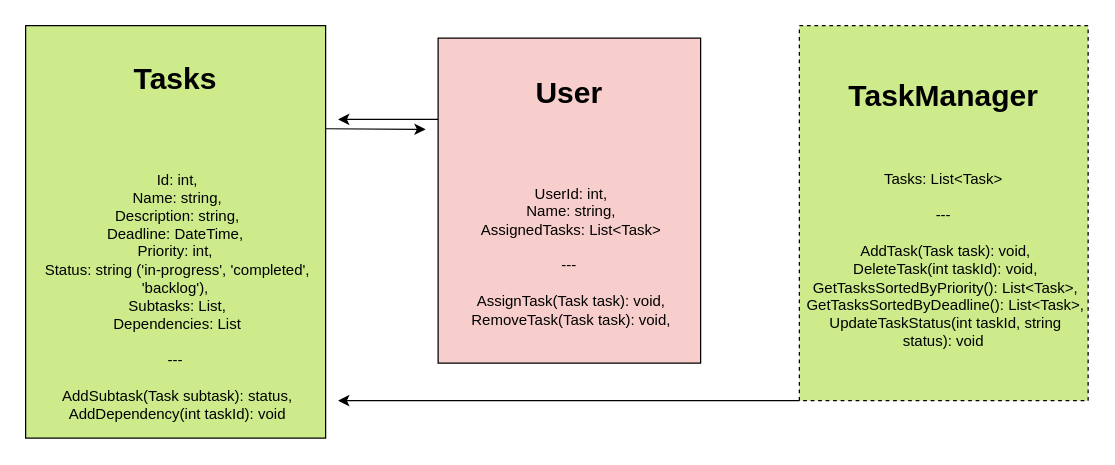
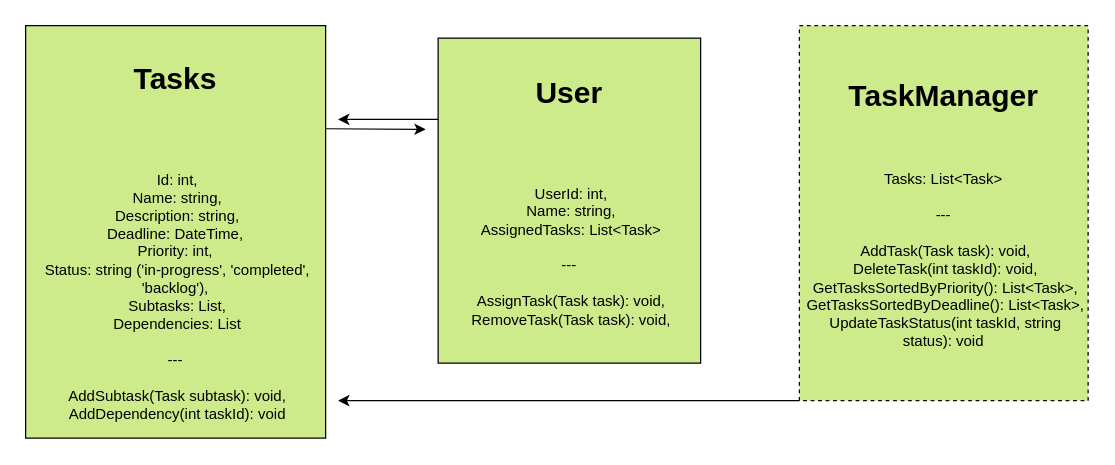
node "User UserId: int, Name: string, AssignedTasks: List<Task> --- AssignTask(Task task): void, RemoveTask(Task task): void,": fillcolor #f8cecc -> #cdeb8b
node "Tasks Id: int, Name: string, Description: string, Deadline: DateTime, Priority: int, Status: string ('in-progress', 'completed', 'backlog'), Subtasks: List, Dependencies: List --- AddSubtask(Task subtask): status, AddDependency(int taskId): void": label "Tasks Id: int, Name: string, Description: string, Deadline: DateTime, Priority: int, Status: string ('in-progress', 'completed', 'backlog'), Subtasks: List, Dependencies: List --- AddSubtask(Task subtask): status, AddDependency(int taskId): void" -> "Tasks Id: int, Name: string, Description: string, Deadline: DateTime, Priority: int, Status: string ('in-progress', 'completed', 'backlog'), Subtasks: List, Dependencies: List --- AddSubtask(Task subtask): void, AddDependency(int taskId): void"
